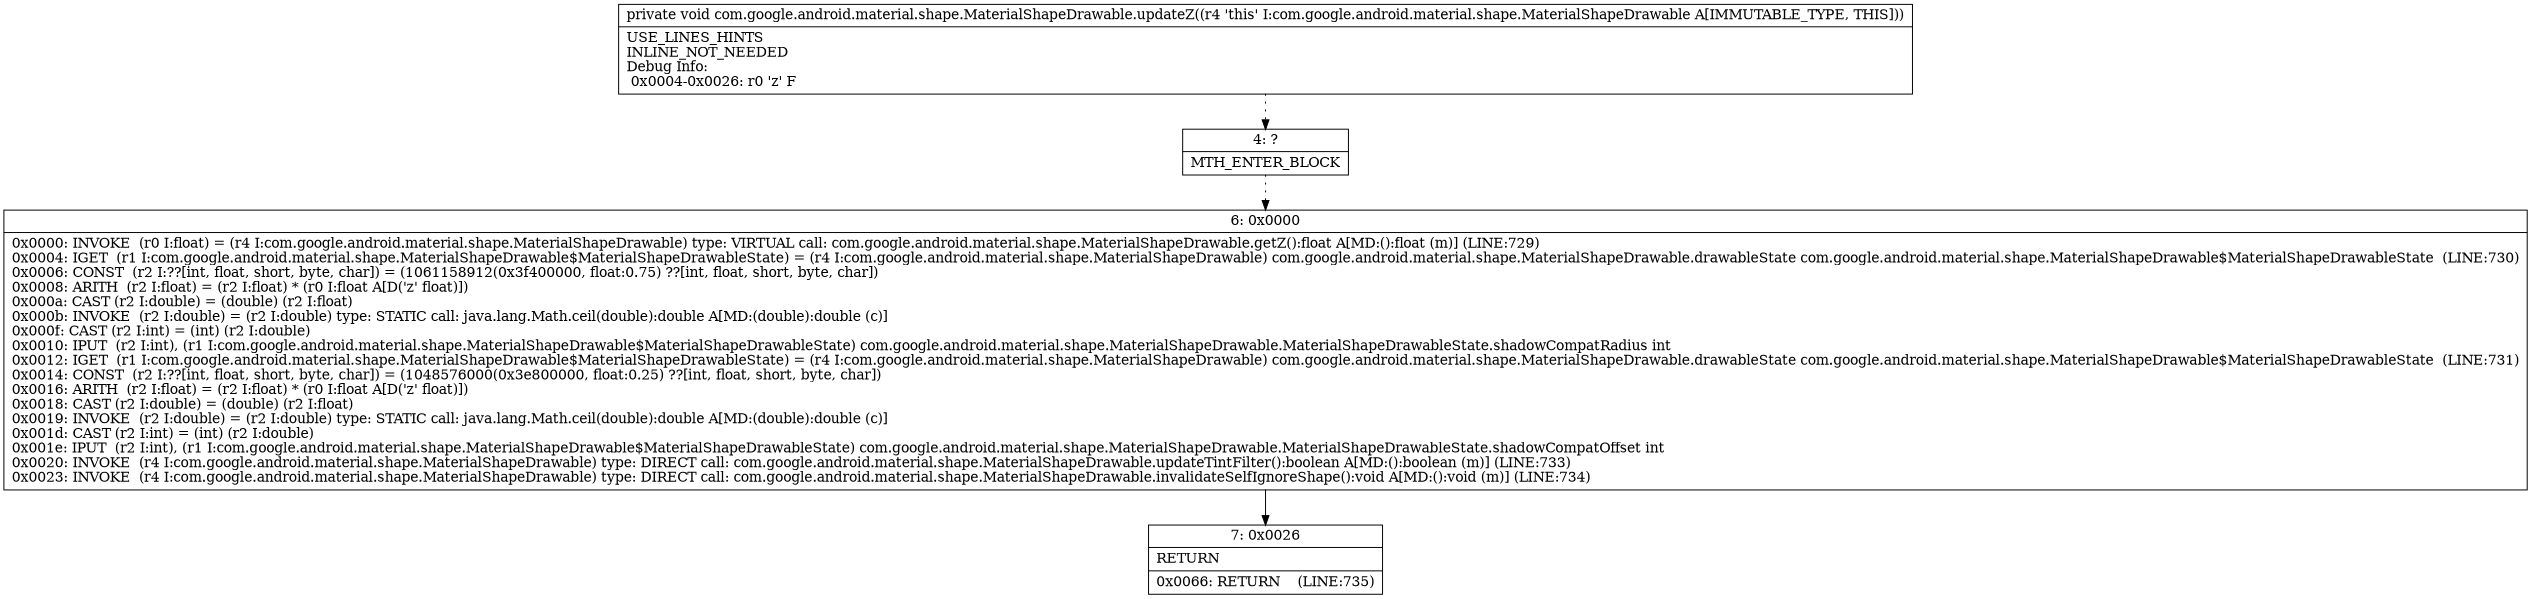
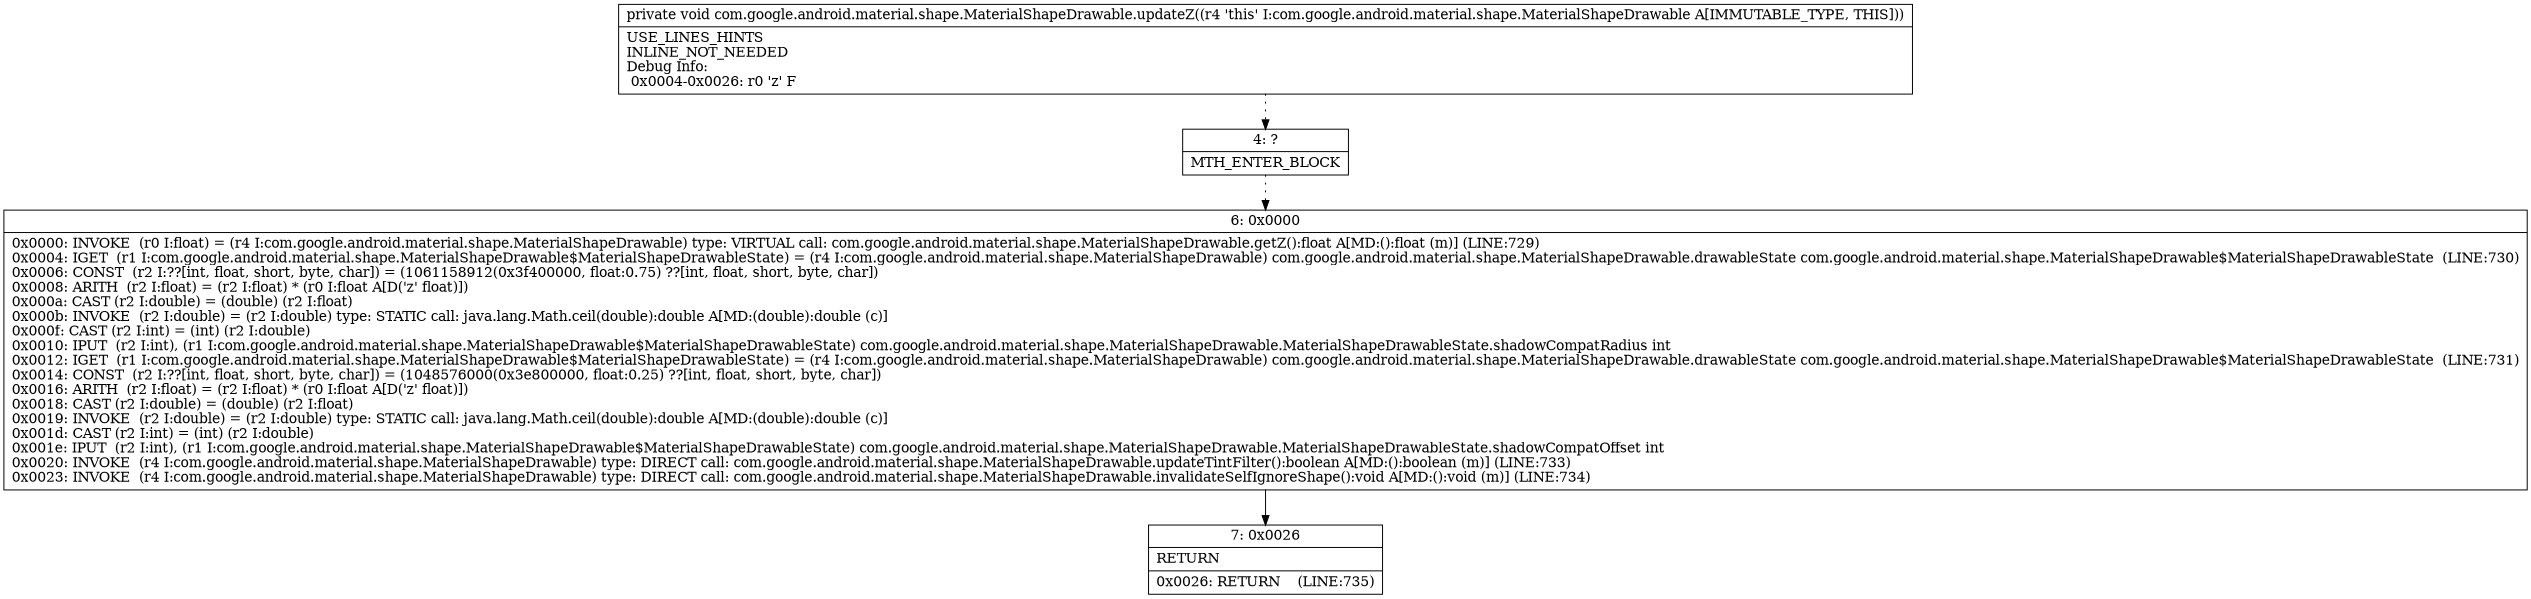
node "7: 0x0026": text "0x0066: RETURN    (LINE:735)" -> "0x0026: RETURN    (LINE:735)"
